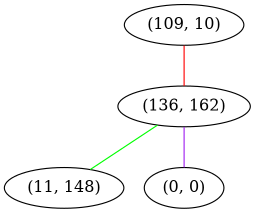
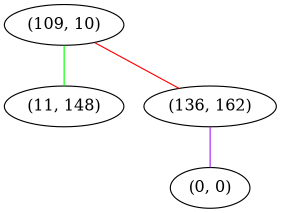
edge "(136, 162)" -- "(11, 148)": now "(109, 10)" -- "(11, 148)"
